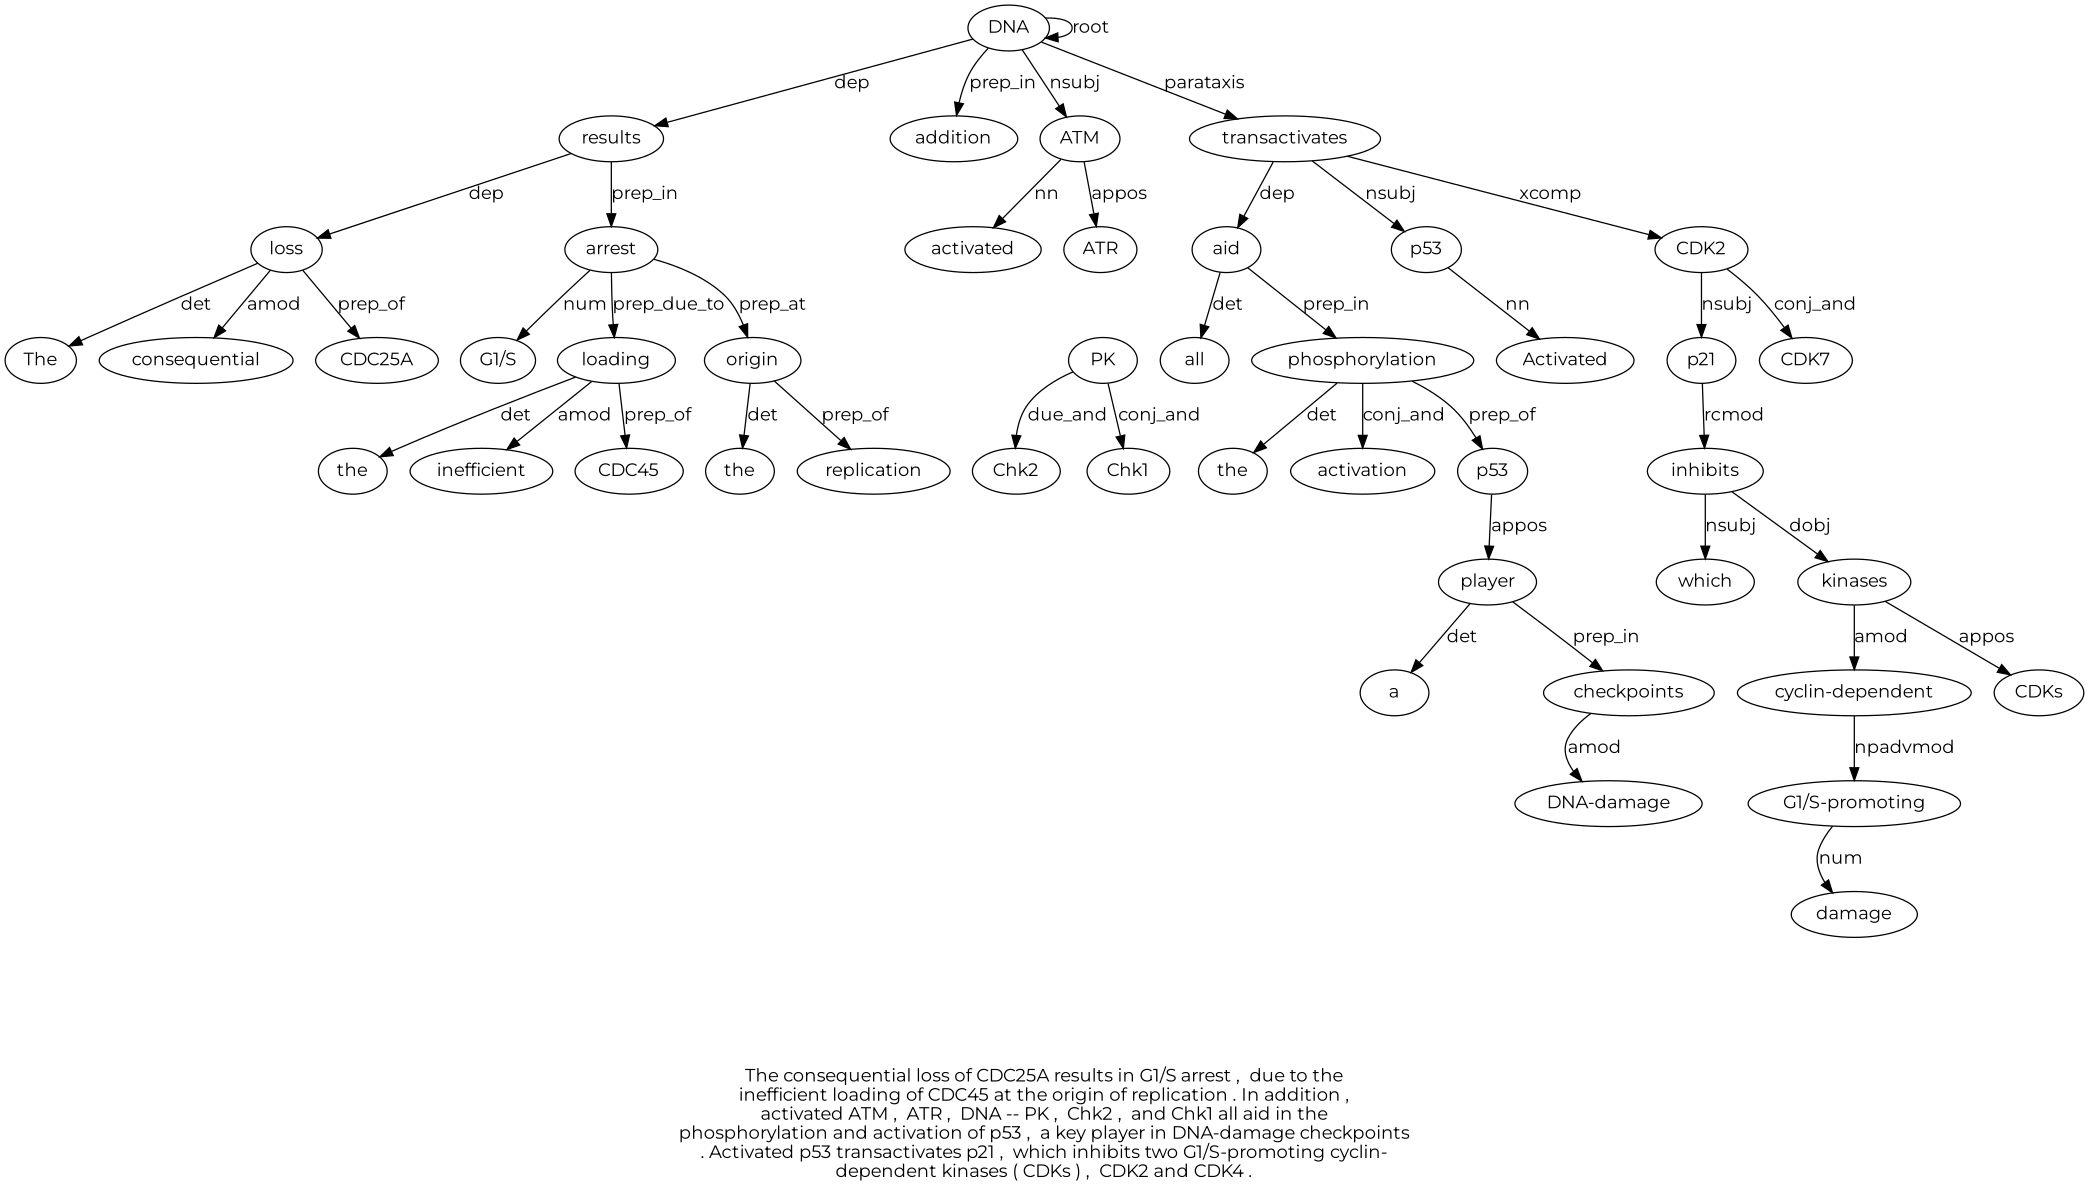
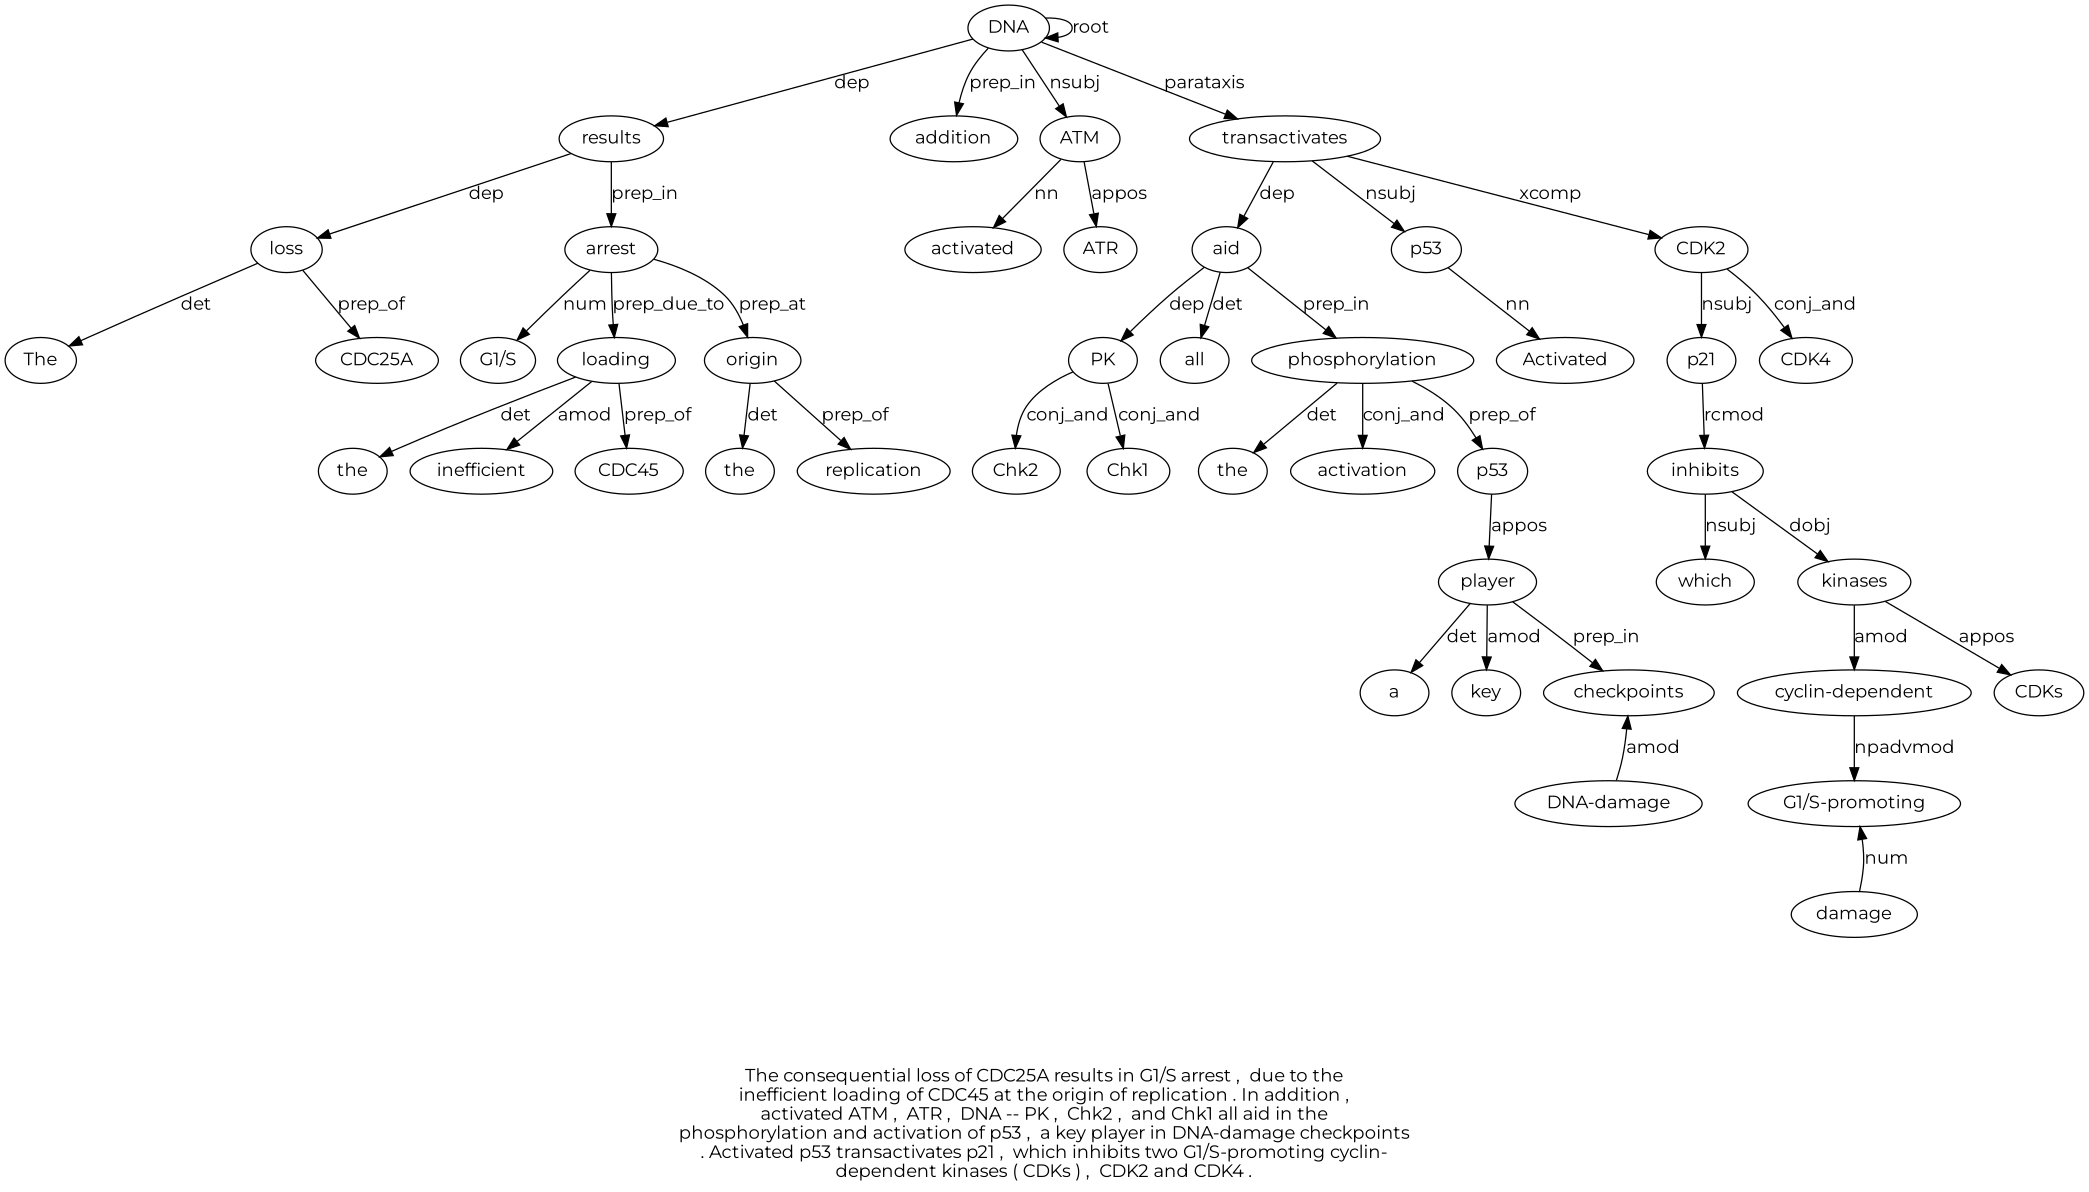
edge "aid" -> "PK": added, label "dep"
node "consequential": removed
node "CDK7": label "CDK7" -> "CDK4"
edge "PK" -> "Chk2": label "due_and" -> "conj_and"
node "key": added
edge "checkpoints" -> "DNA-damage": reversed
edge "G1/S-promoting" -> "damage": reversed
